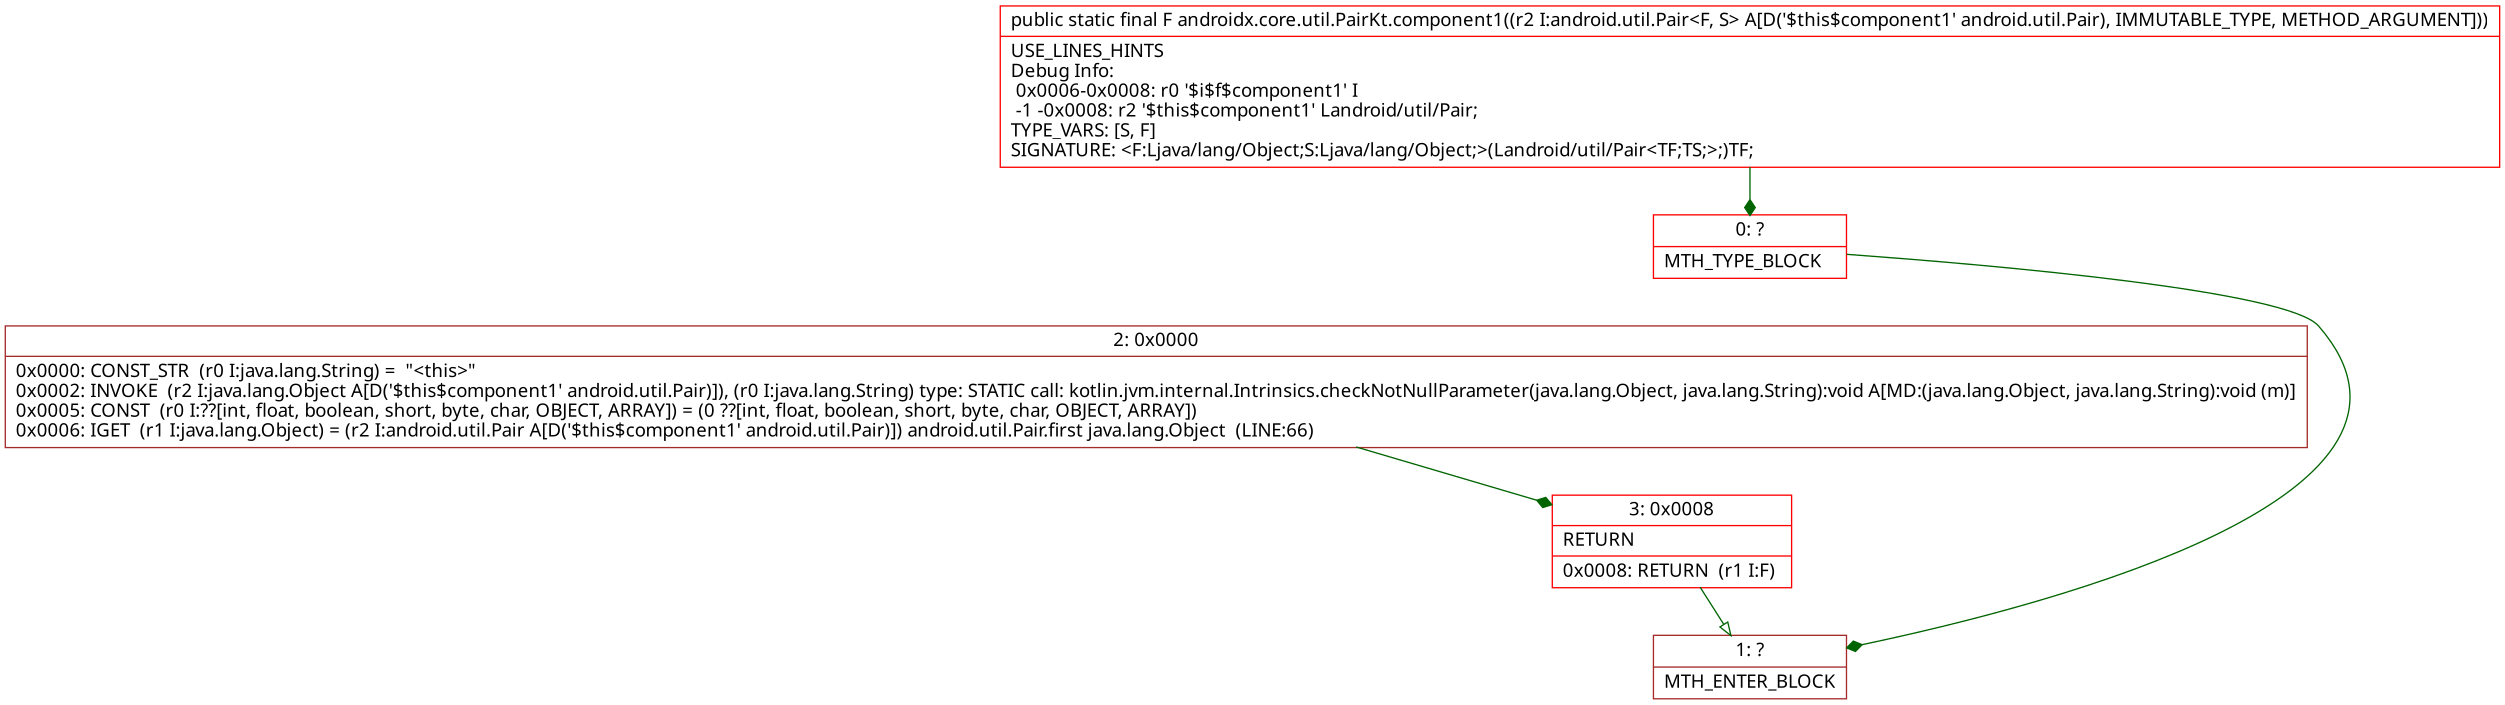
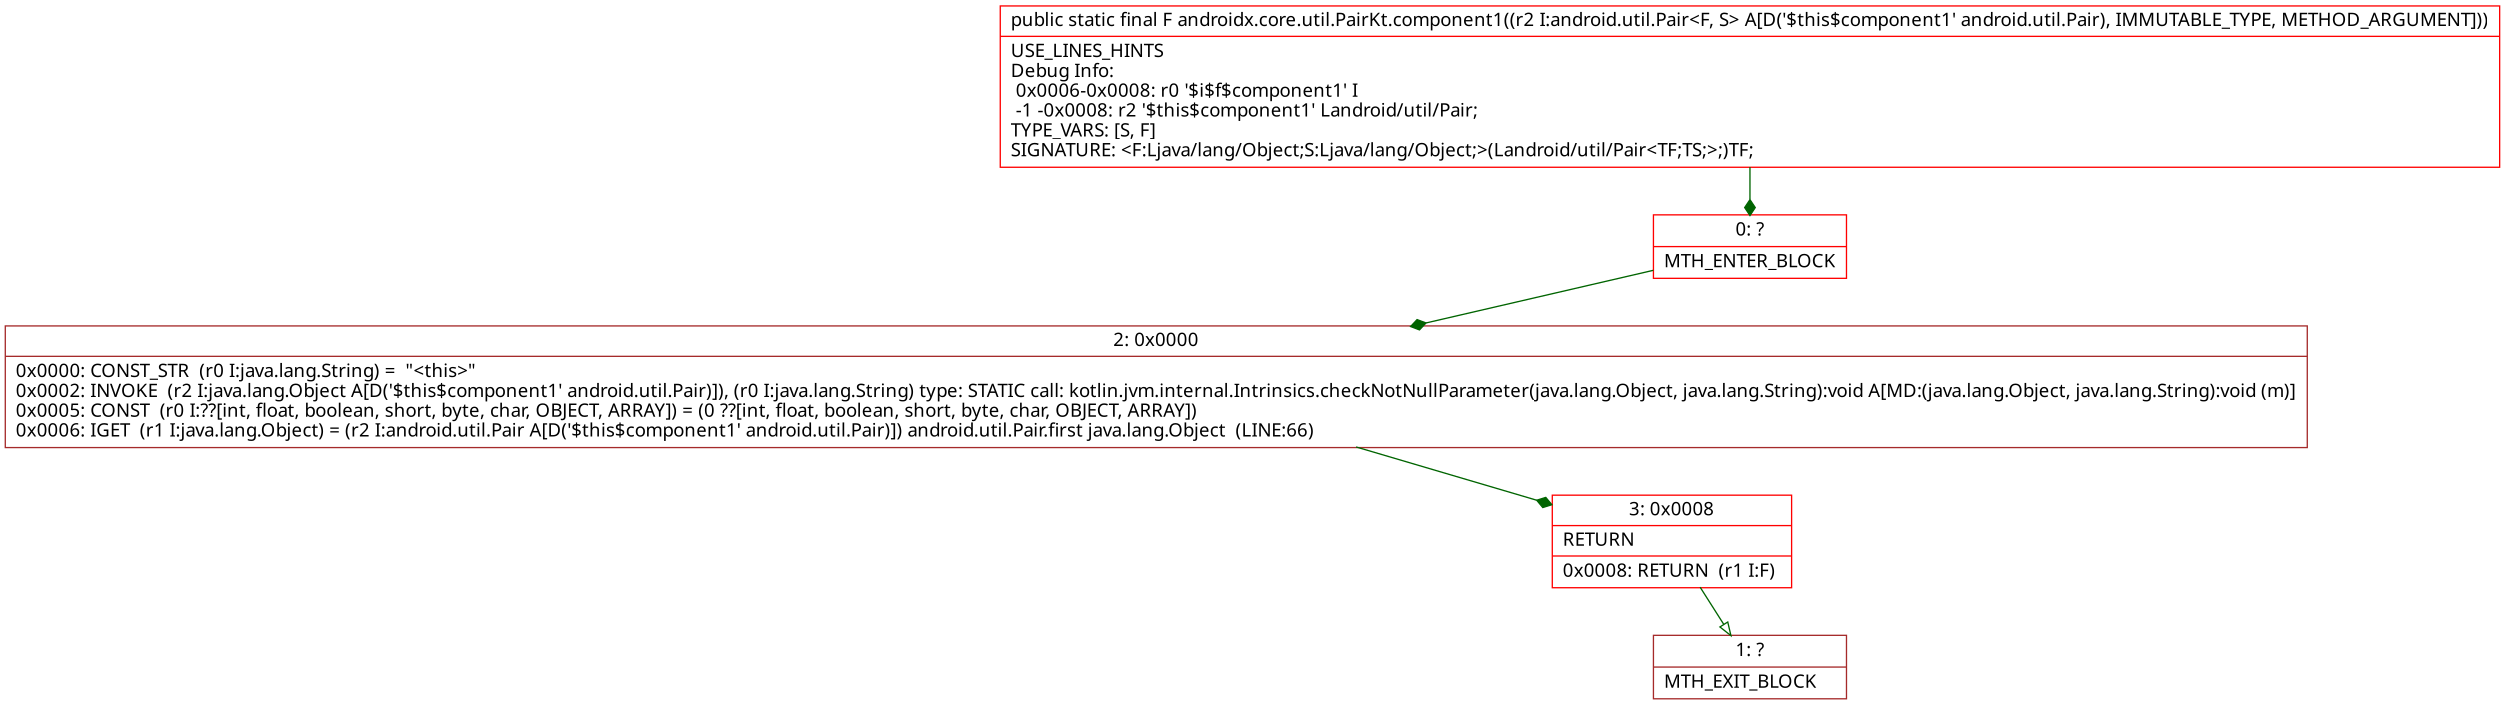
node "0: ?": text "MTH_TYPE_BLOCK" -> "MTH_ENTER_BLOCK"
edge "0: ?" -> "1: ?": now "0: ?" -> "2: 0x0000"
node "1: ?": text "MTH_ENTER_BLOCK" -> "MTH_EXIT_BLOCK"
